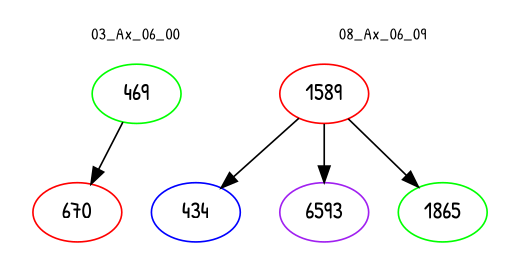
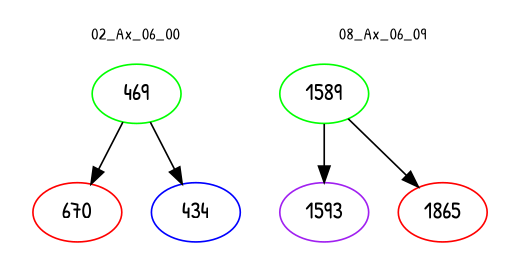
cluster "03_Ax_06_00": label "03_Ax_06_00" -> "02_Ax_06_00"
node "1589": color red -> green
edge "1589" -> "434": now "469" -> "434"
node "6593": label "6593" -> "1593"
node "1865": color green -> red
